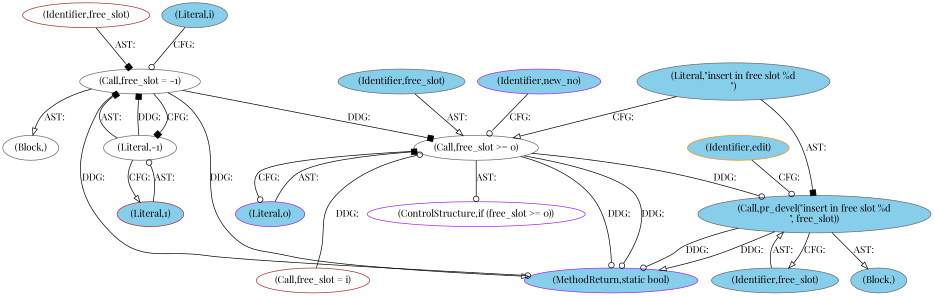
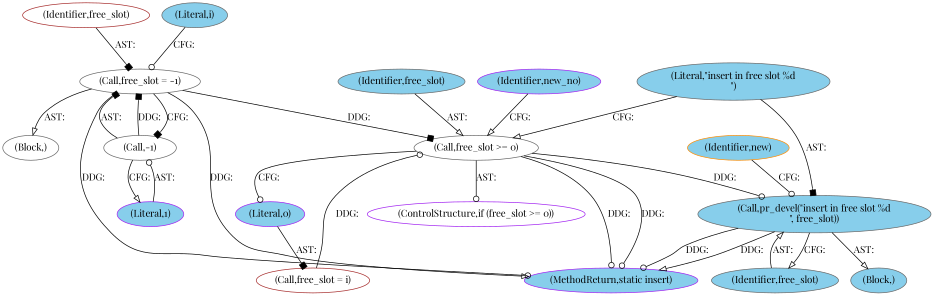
edge "(Identifier,new_n0)" -> "(Call,free_slot >= 0)": arrowhead odot -> onormal
node "(Literal,-1)": label "(Literal,-1)" -> "(Call,-1)"
node "(Identifier,edit)": label "(Identifier,edit)" -> "(Identifier,new)"
edge "(Literal,0)" -> "(Call,free_slot >= 0)": now "(Literal,0)" -> "(Call,free_slot = i)"
node "(Literal,1)": color brown -> purple
node "(MethodReturn,static bool)": label "(MethodReturn,static bool)" -> "(MethodReturn,static insert)"
